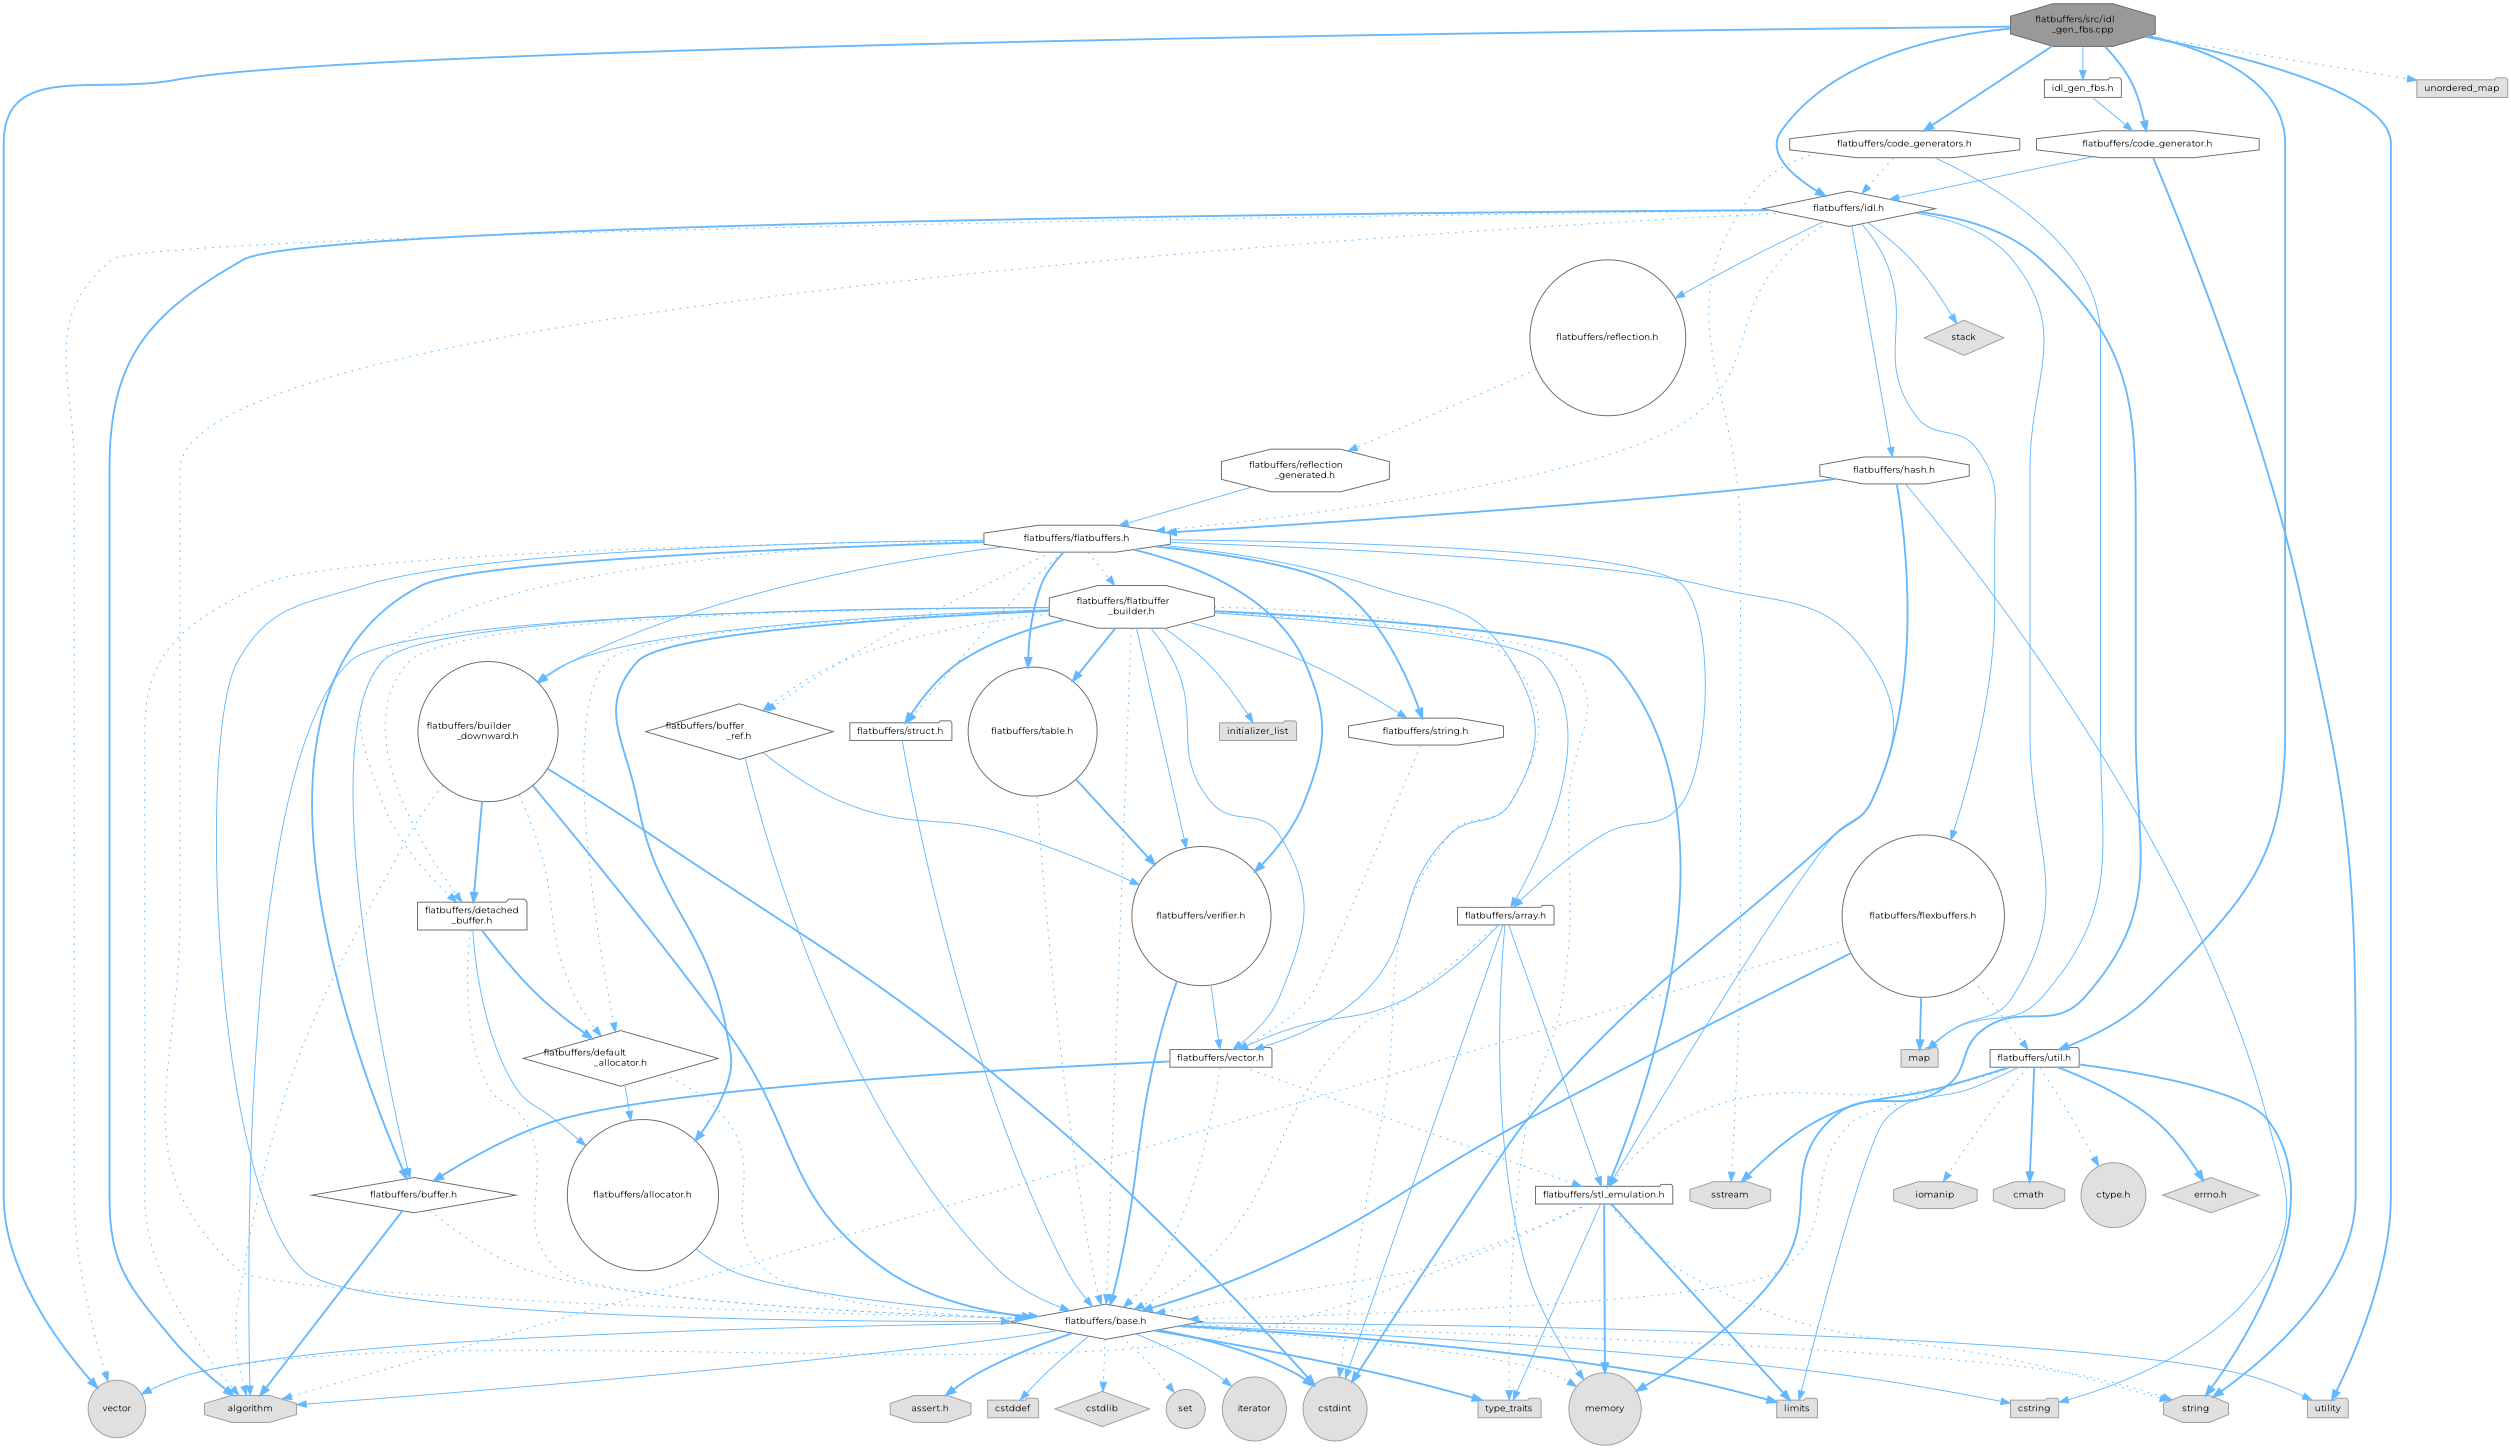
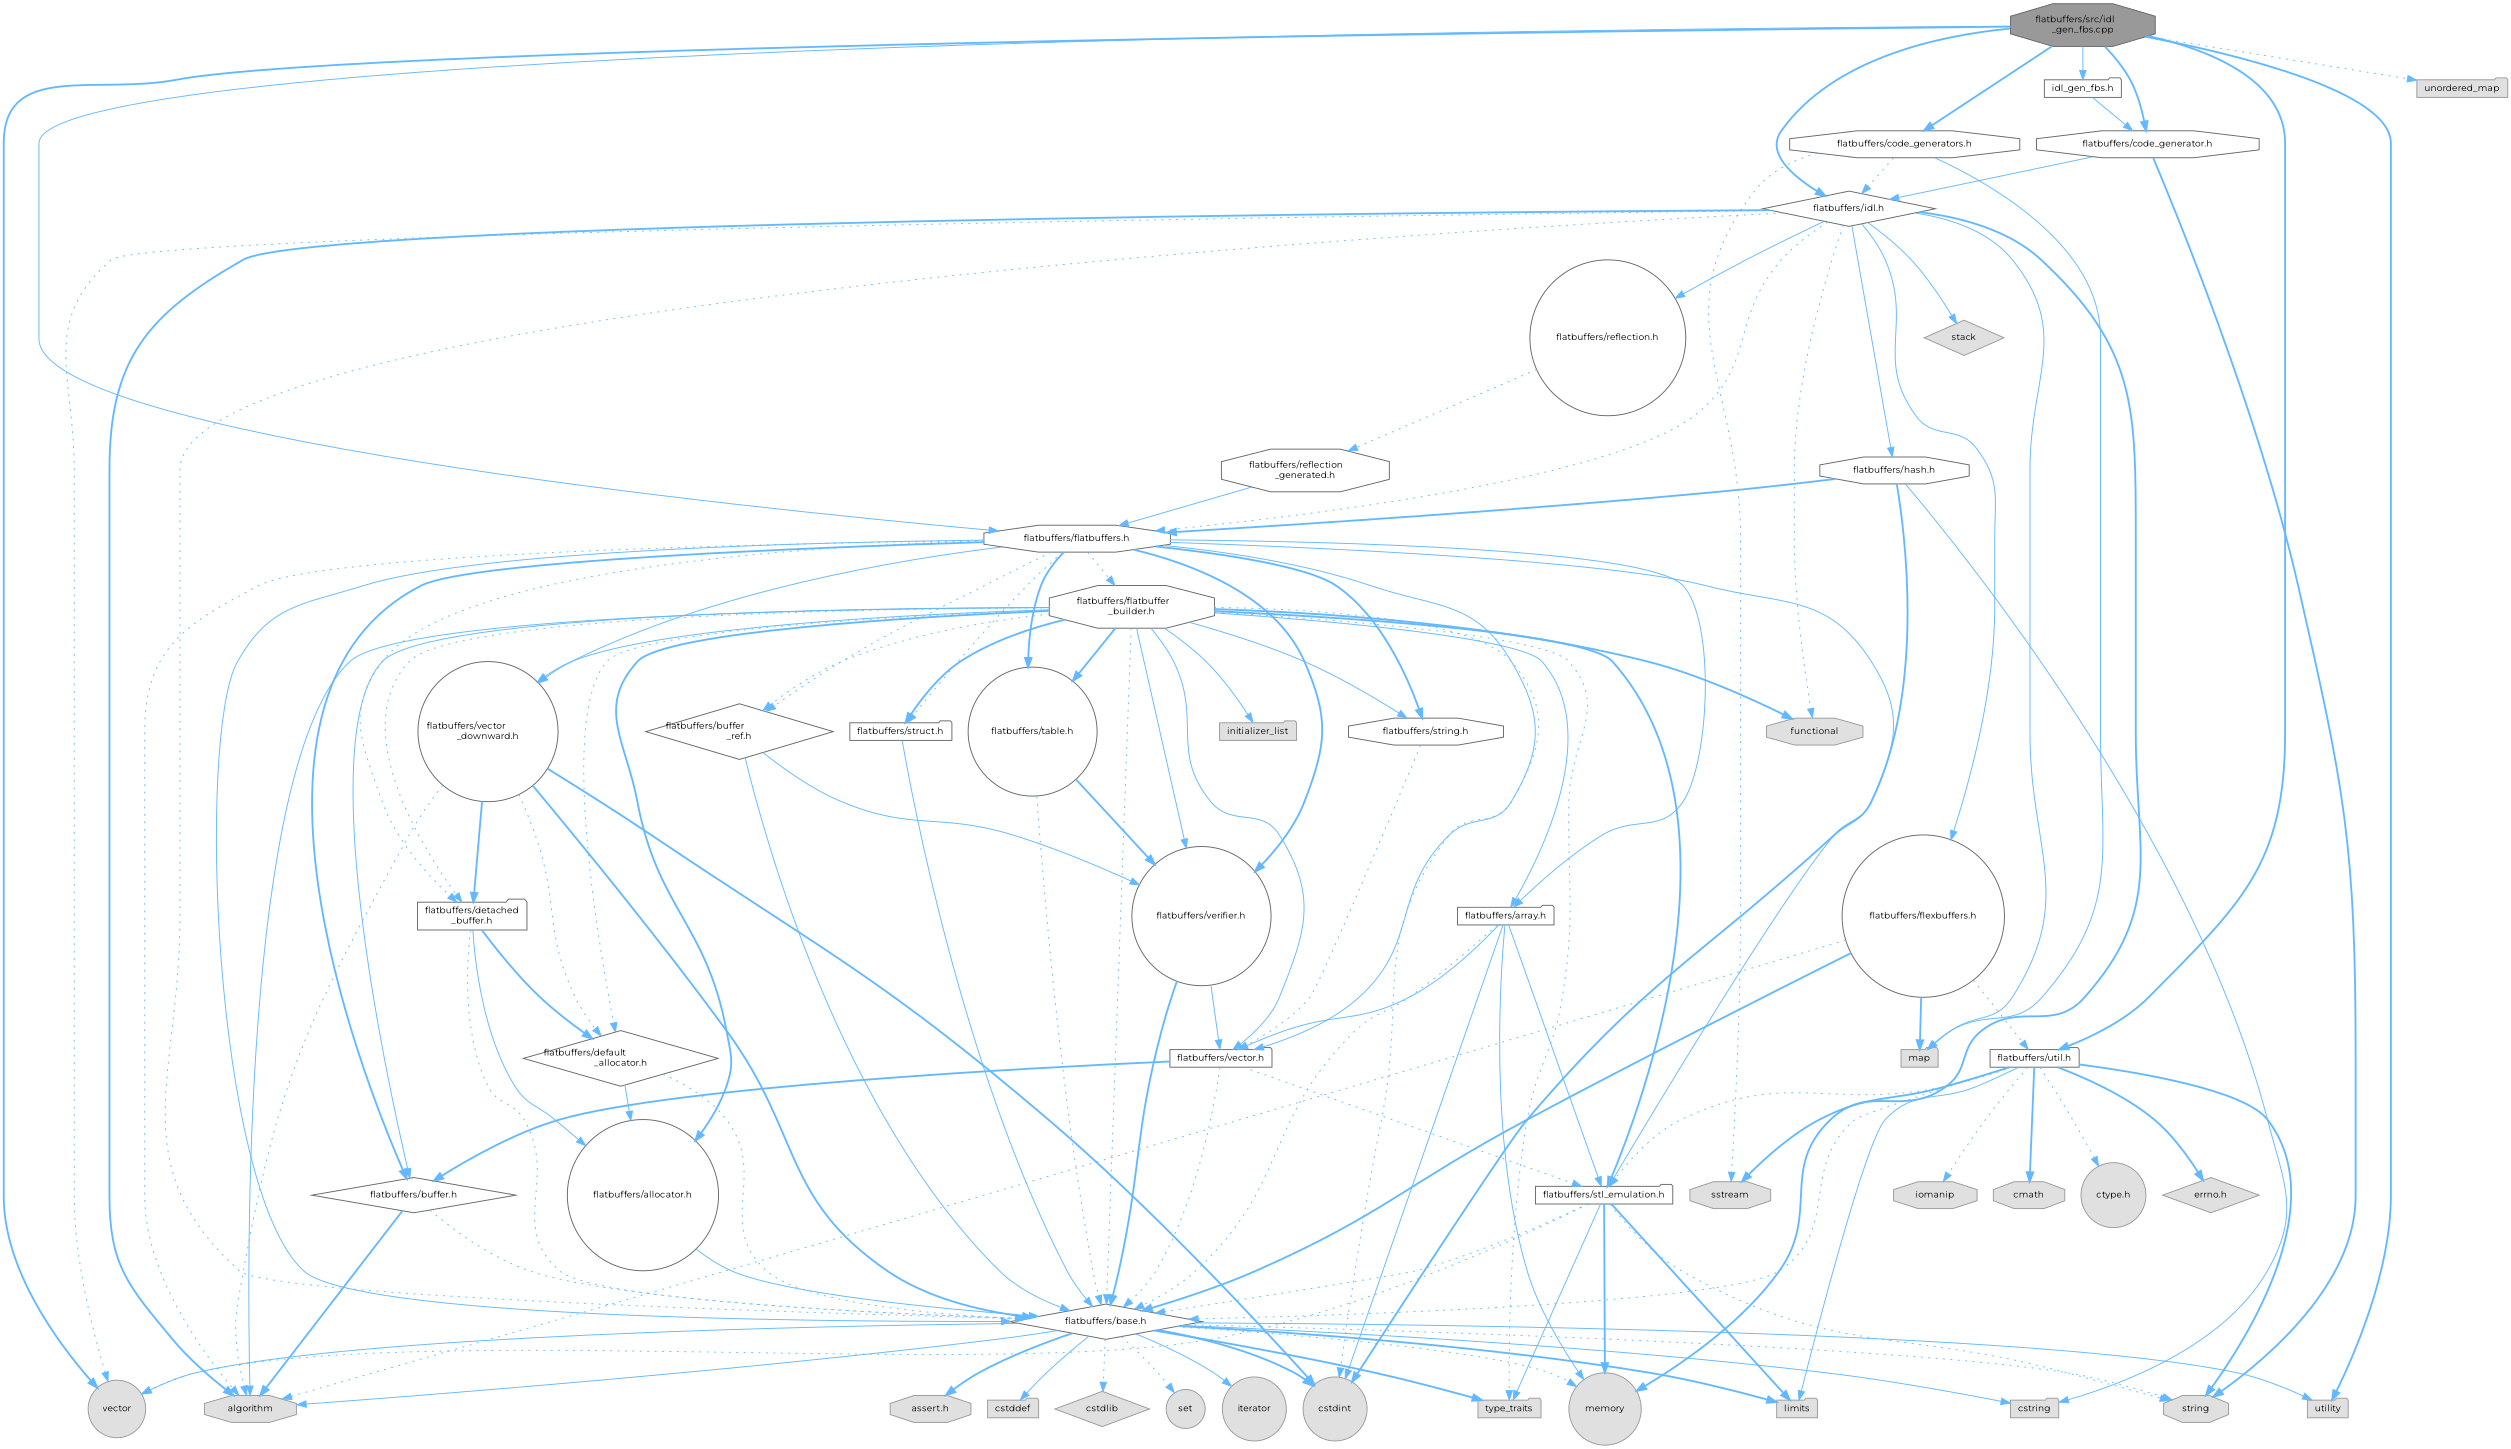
edge "flatbuffers/src/idl _gen_fbs.cpp" -> "flatbuffers/flatbuffers.h": added
node "flatbuffers/builder _downward.h": label "flatbuffers/builder _downward.h" -> "flatbuffers/vector _downward.h"
node "functional": added
